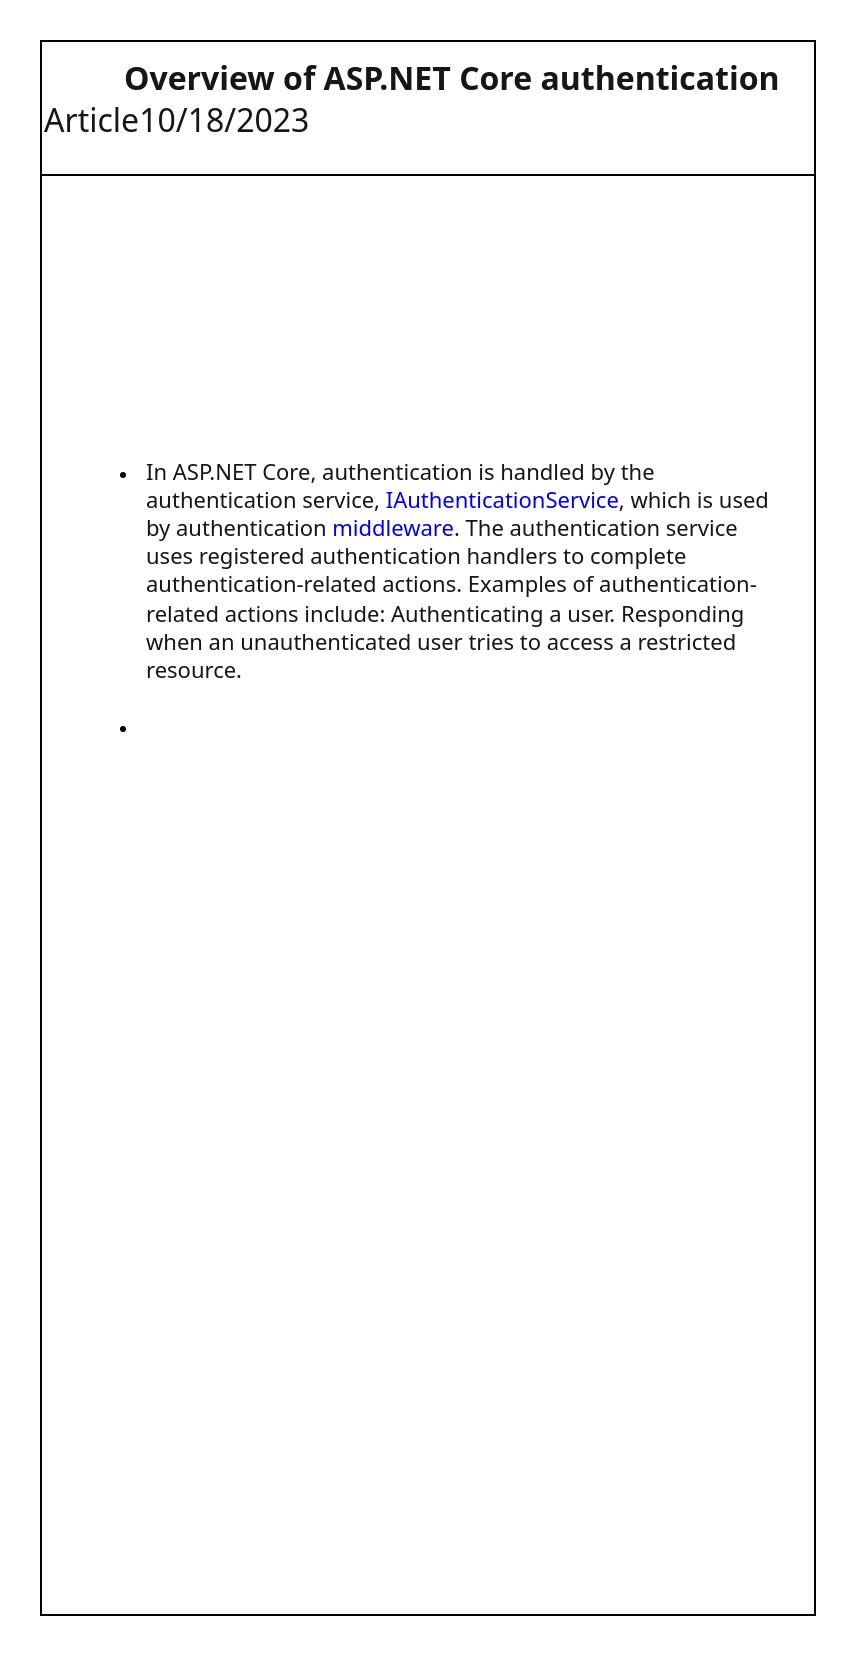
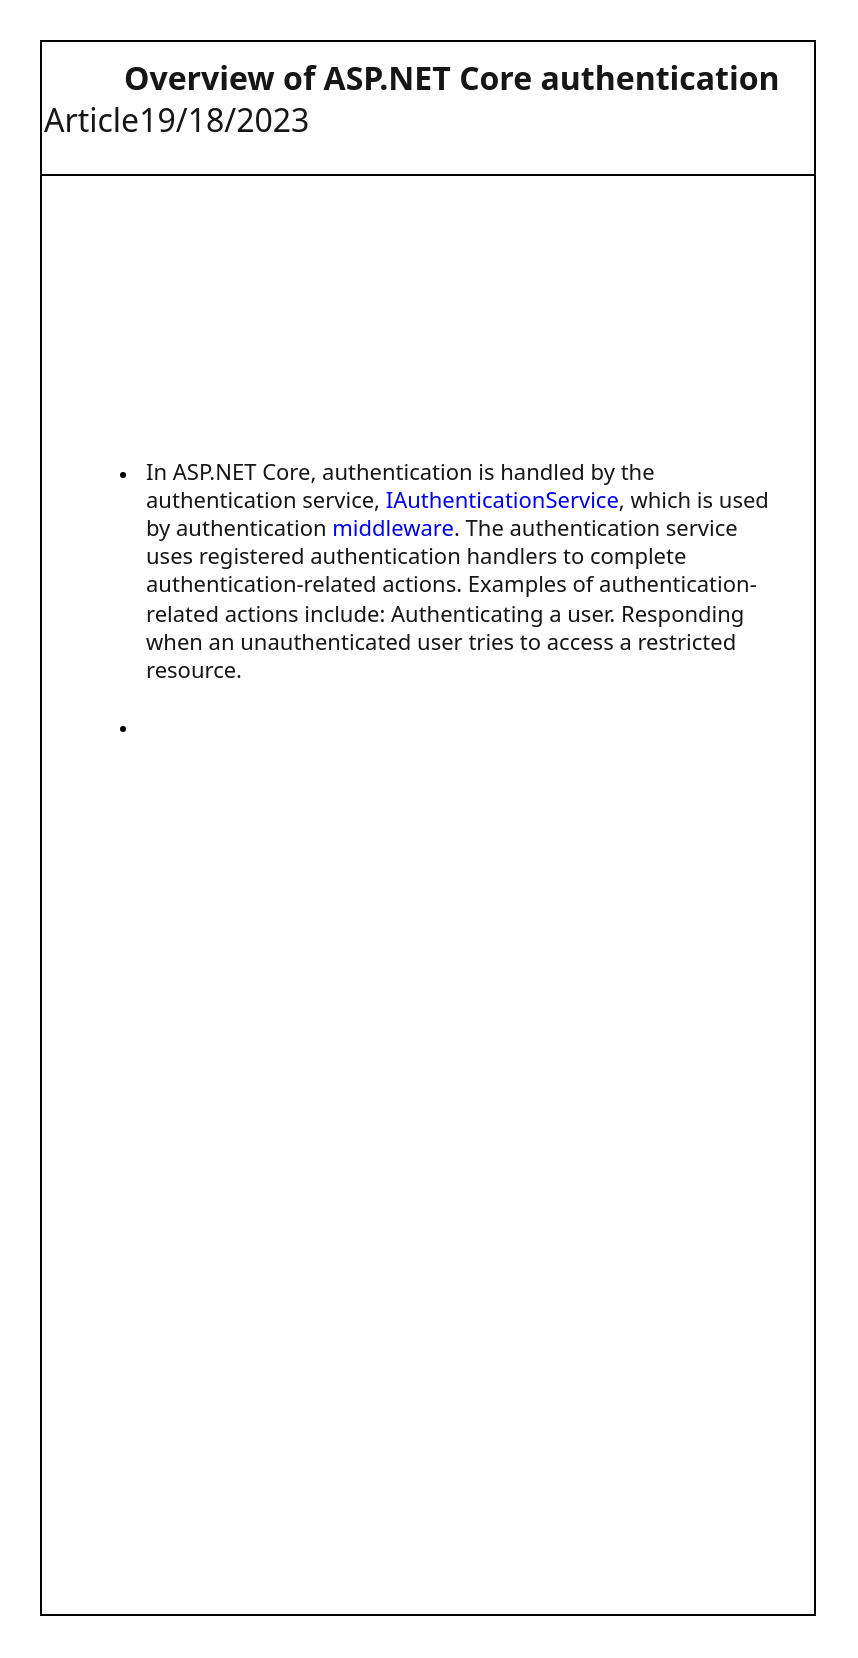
node "Overview of ASP.NET Core authentication Article 10/18/2023": label "Overview of ASP.NET Core authentication Article 10/18/2023" -> "Overview of ASP.NET Core authentication Article 19/18/2023"
